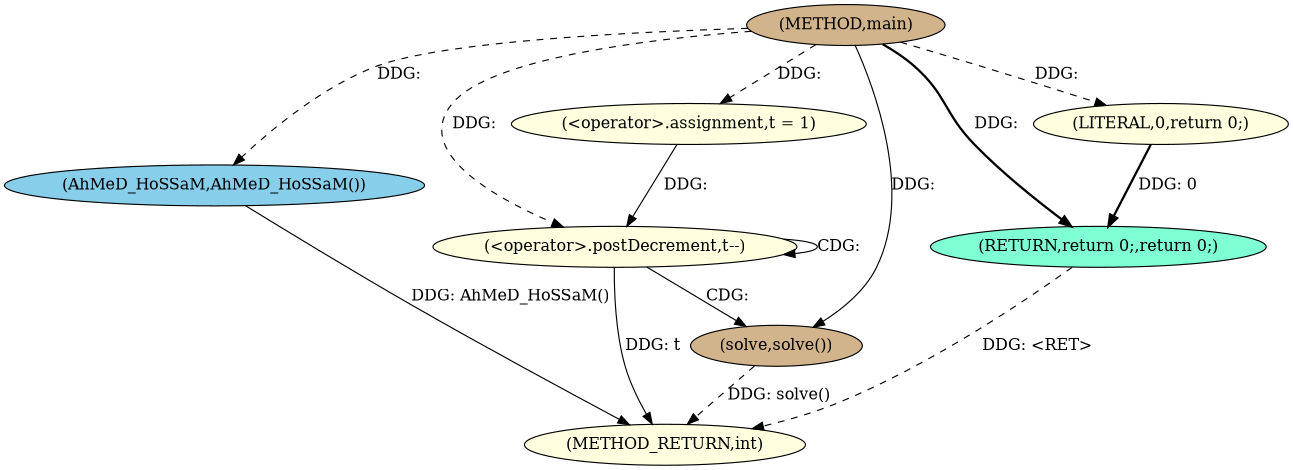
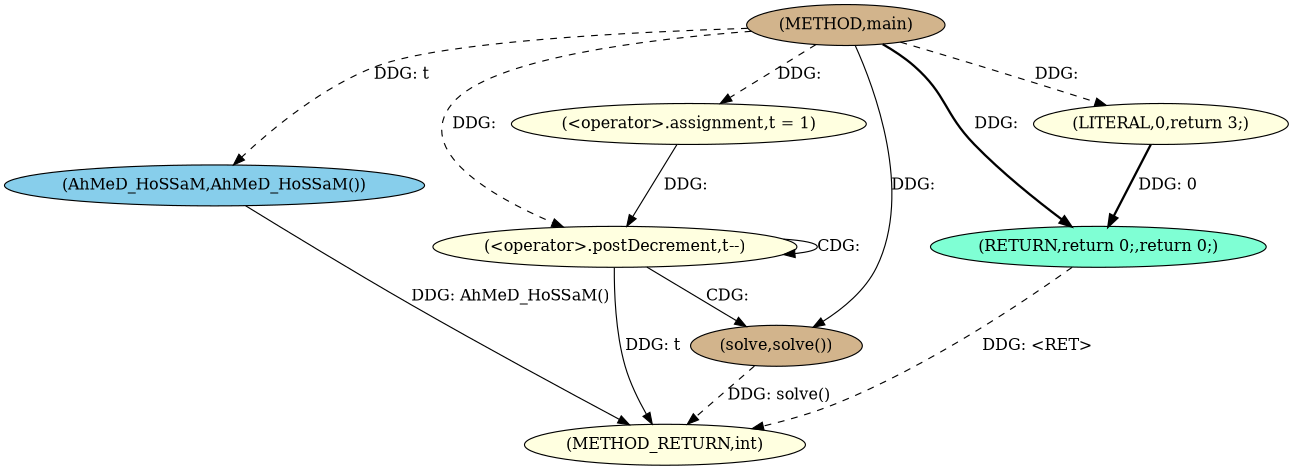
edge "(METHOD,main)" -> "(AhMeD_HoSSaM,AhMeD_HoSSaM())": label "DDG: " -> "DDG: t"
node "(LITERAL,0,return 0;)": label "(LITERAL,0,return 0;)" -> "(LITERAL,0,return 3;)"
